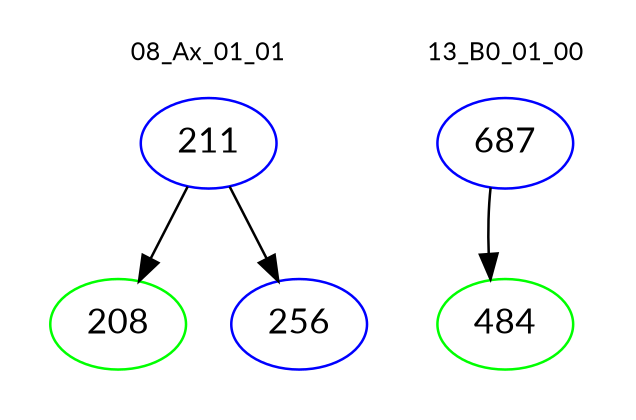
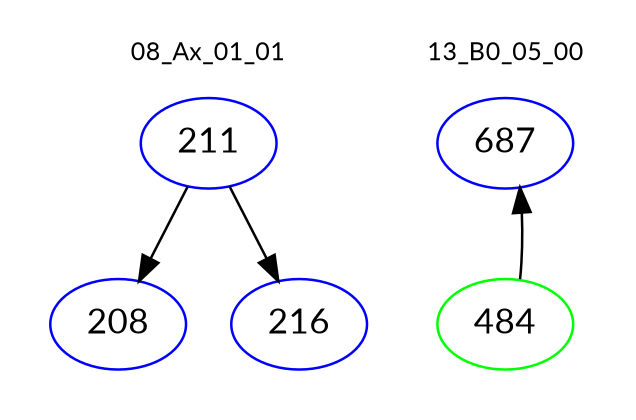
cluster "13_B0_01_00": label "13_B0_01_00" -> "13_B0_05_00"
edge "687" -> "484": reversed
node "208": color green -> blue
node "256": label "256" -> "216"
